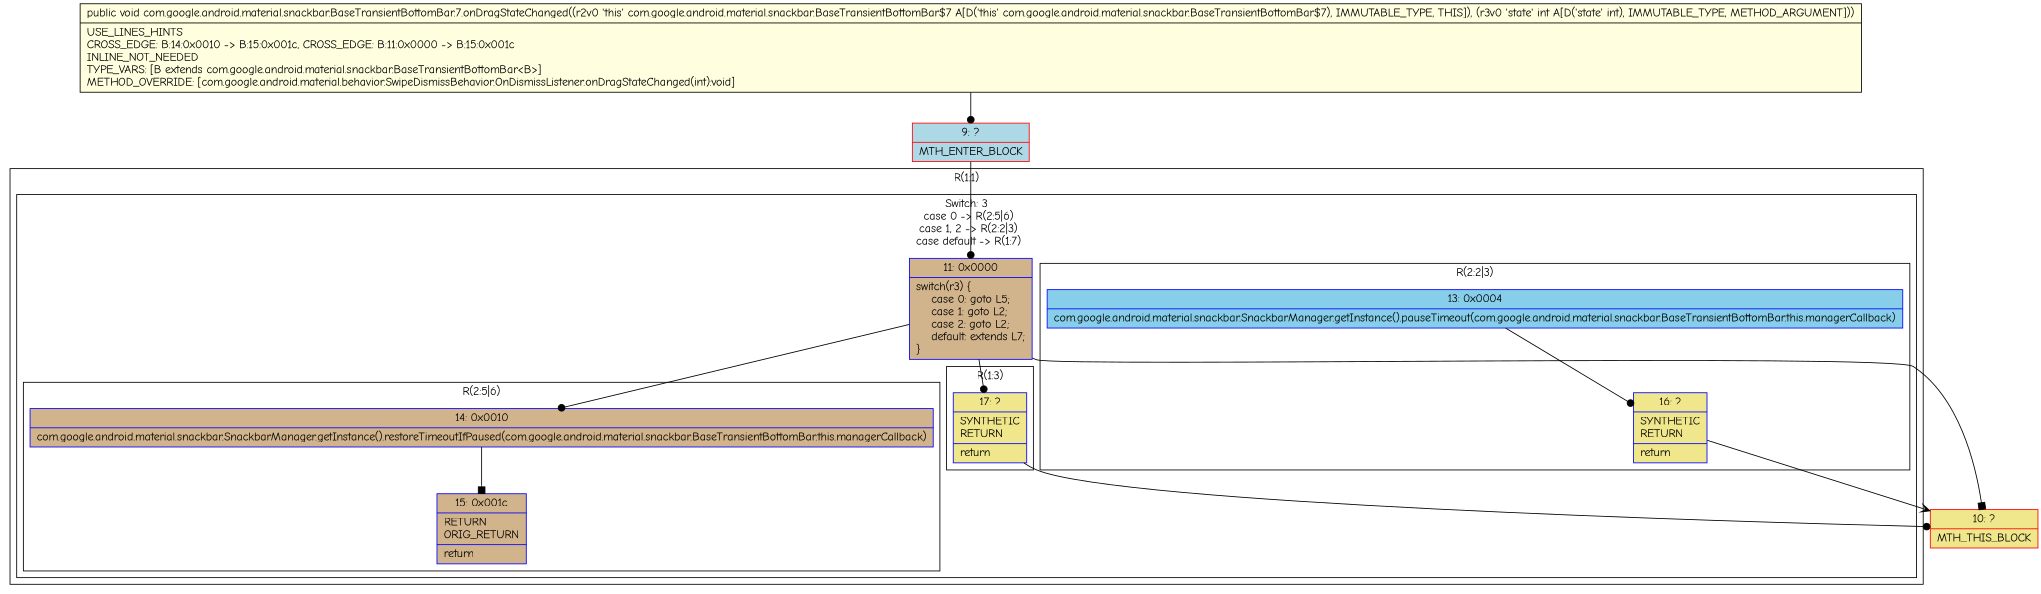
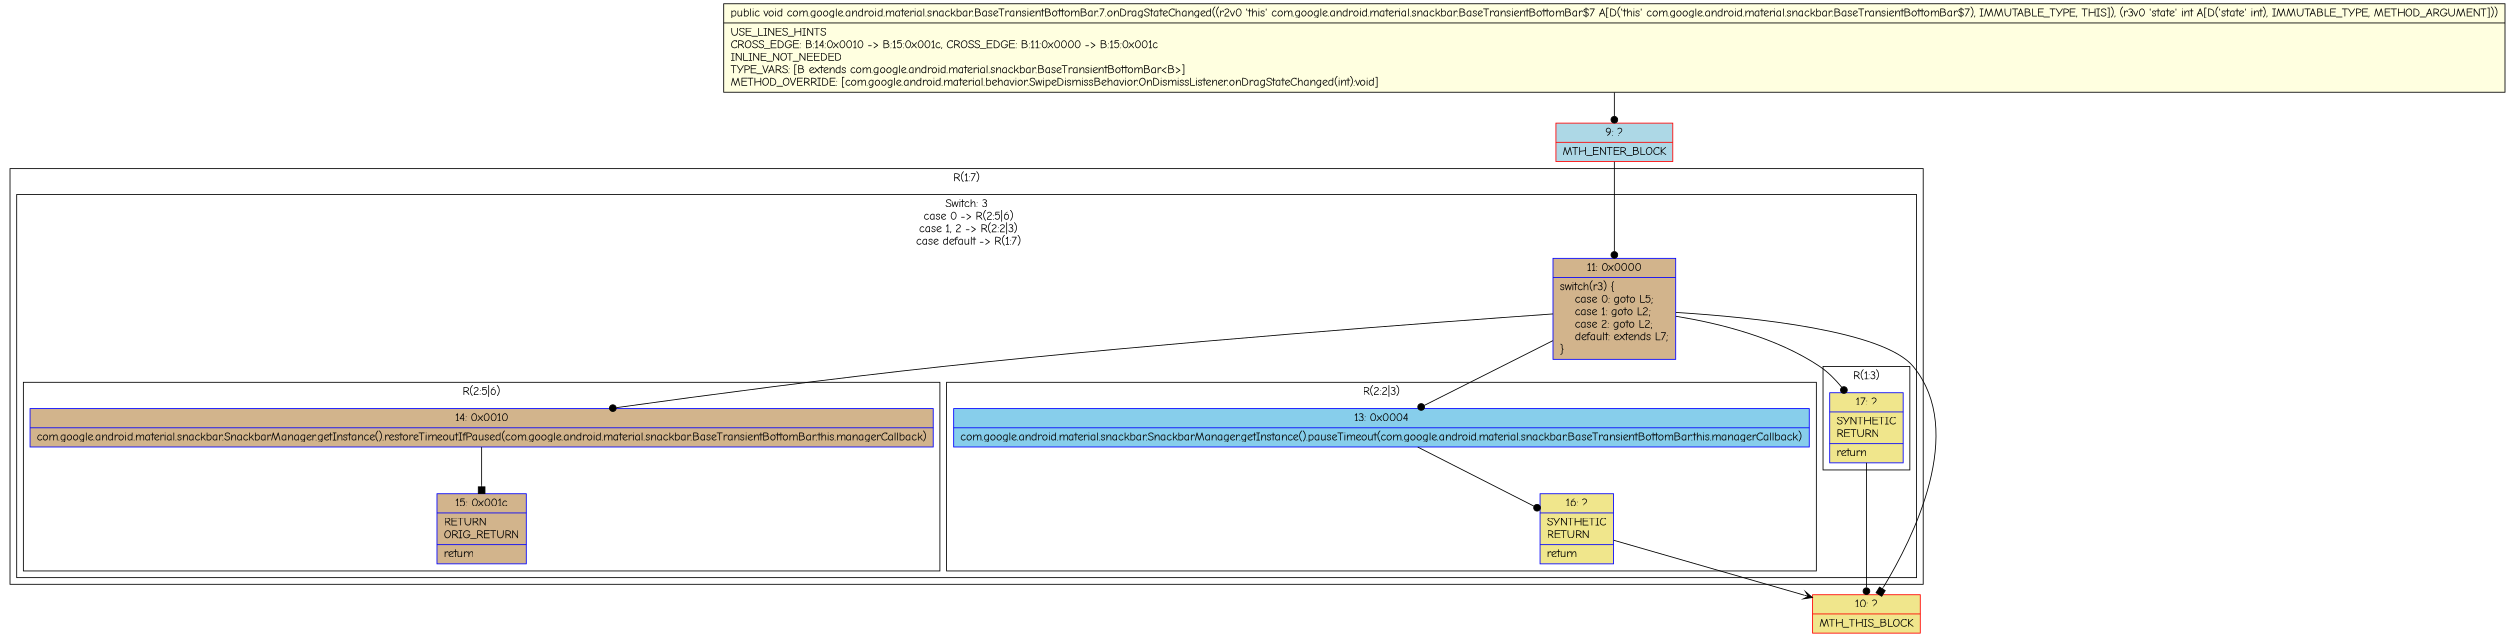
cluster "R(1:1)": label "R(1:1)" -> "R(1:7)"
edge "11: 0x0000" -> "13: 0x0004": added
